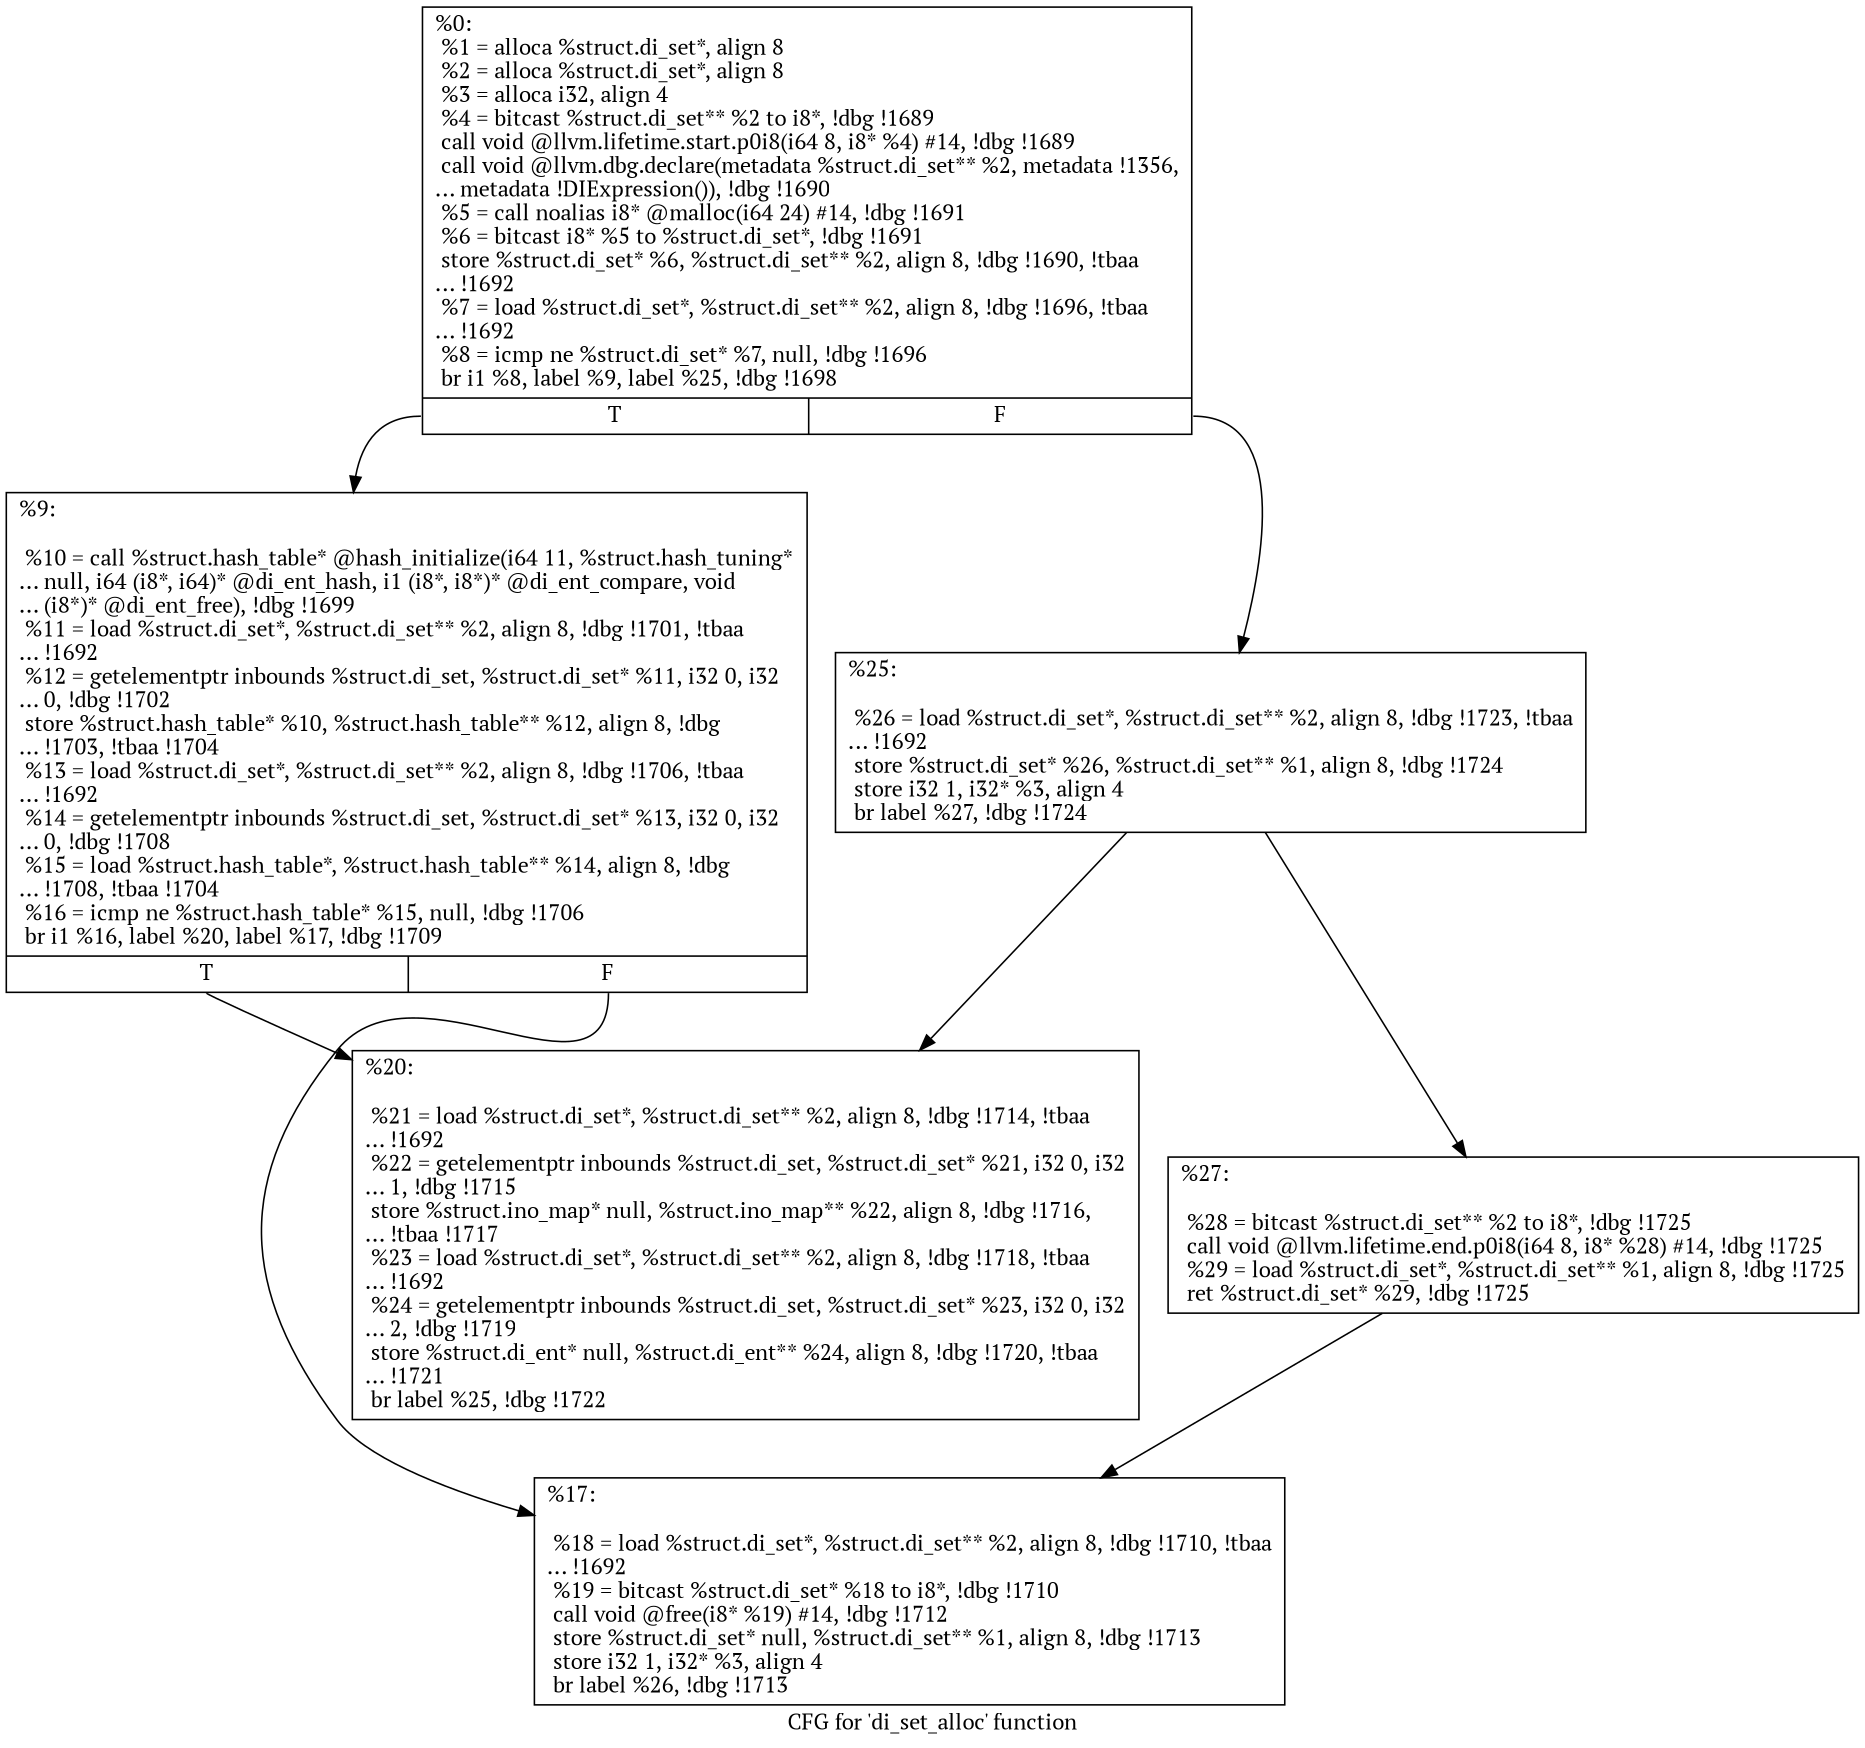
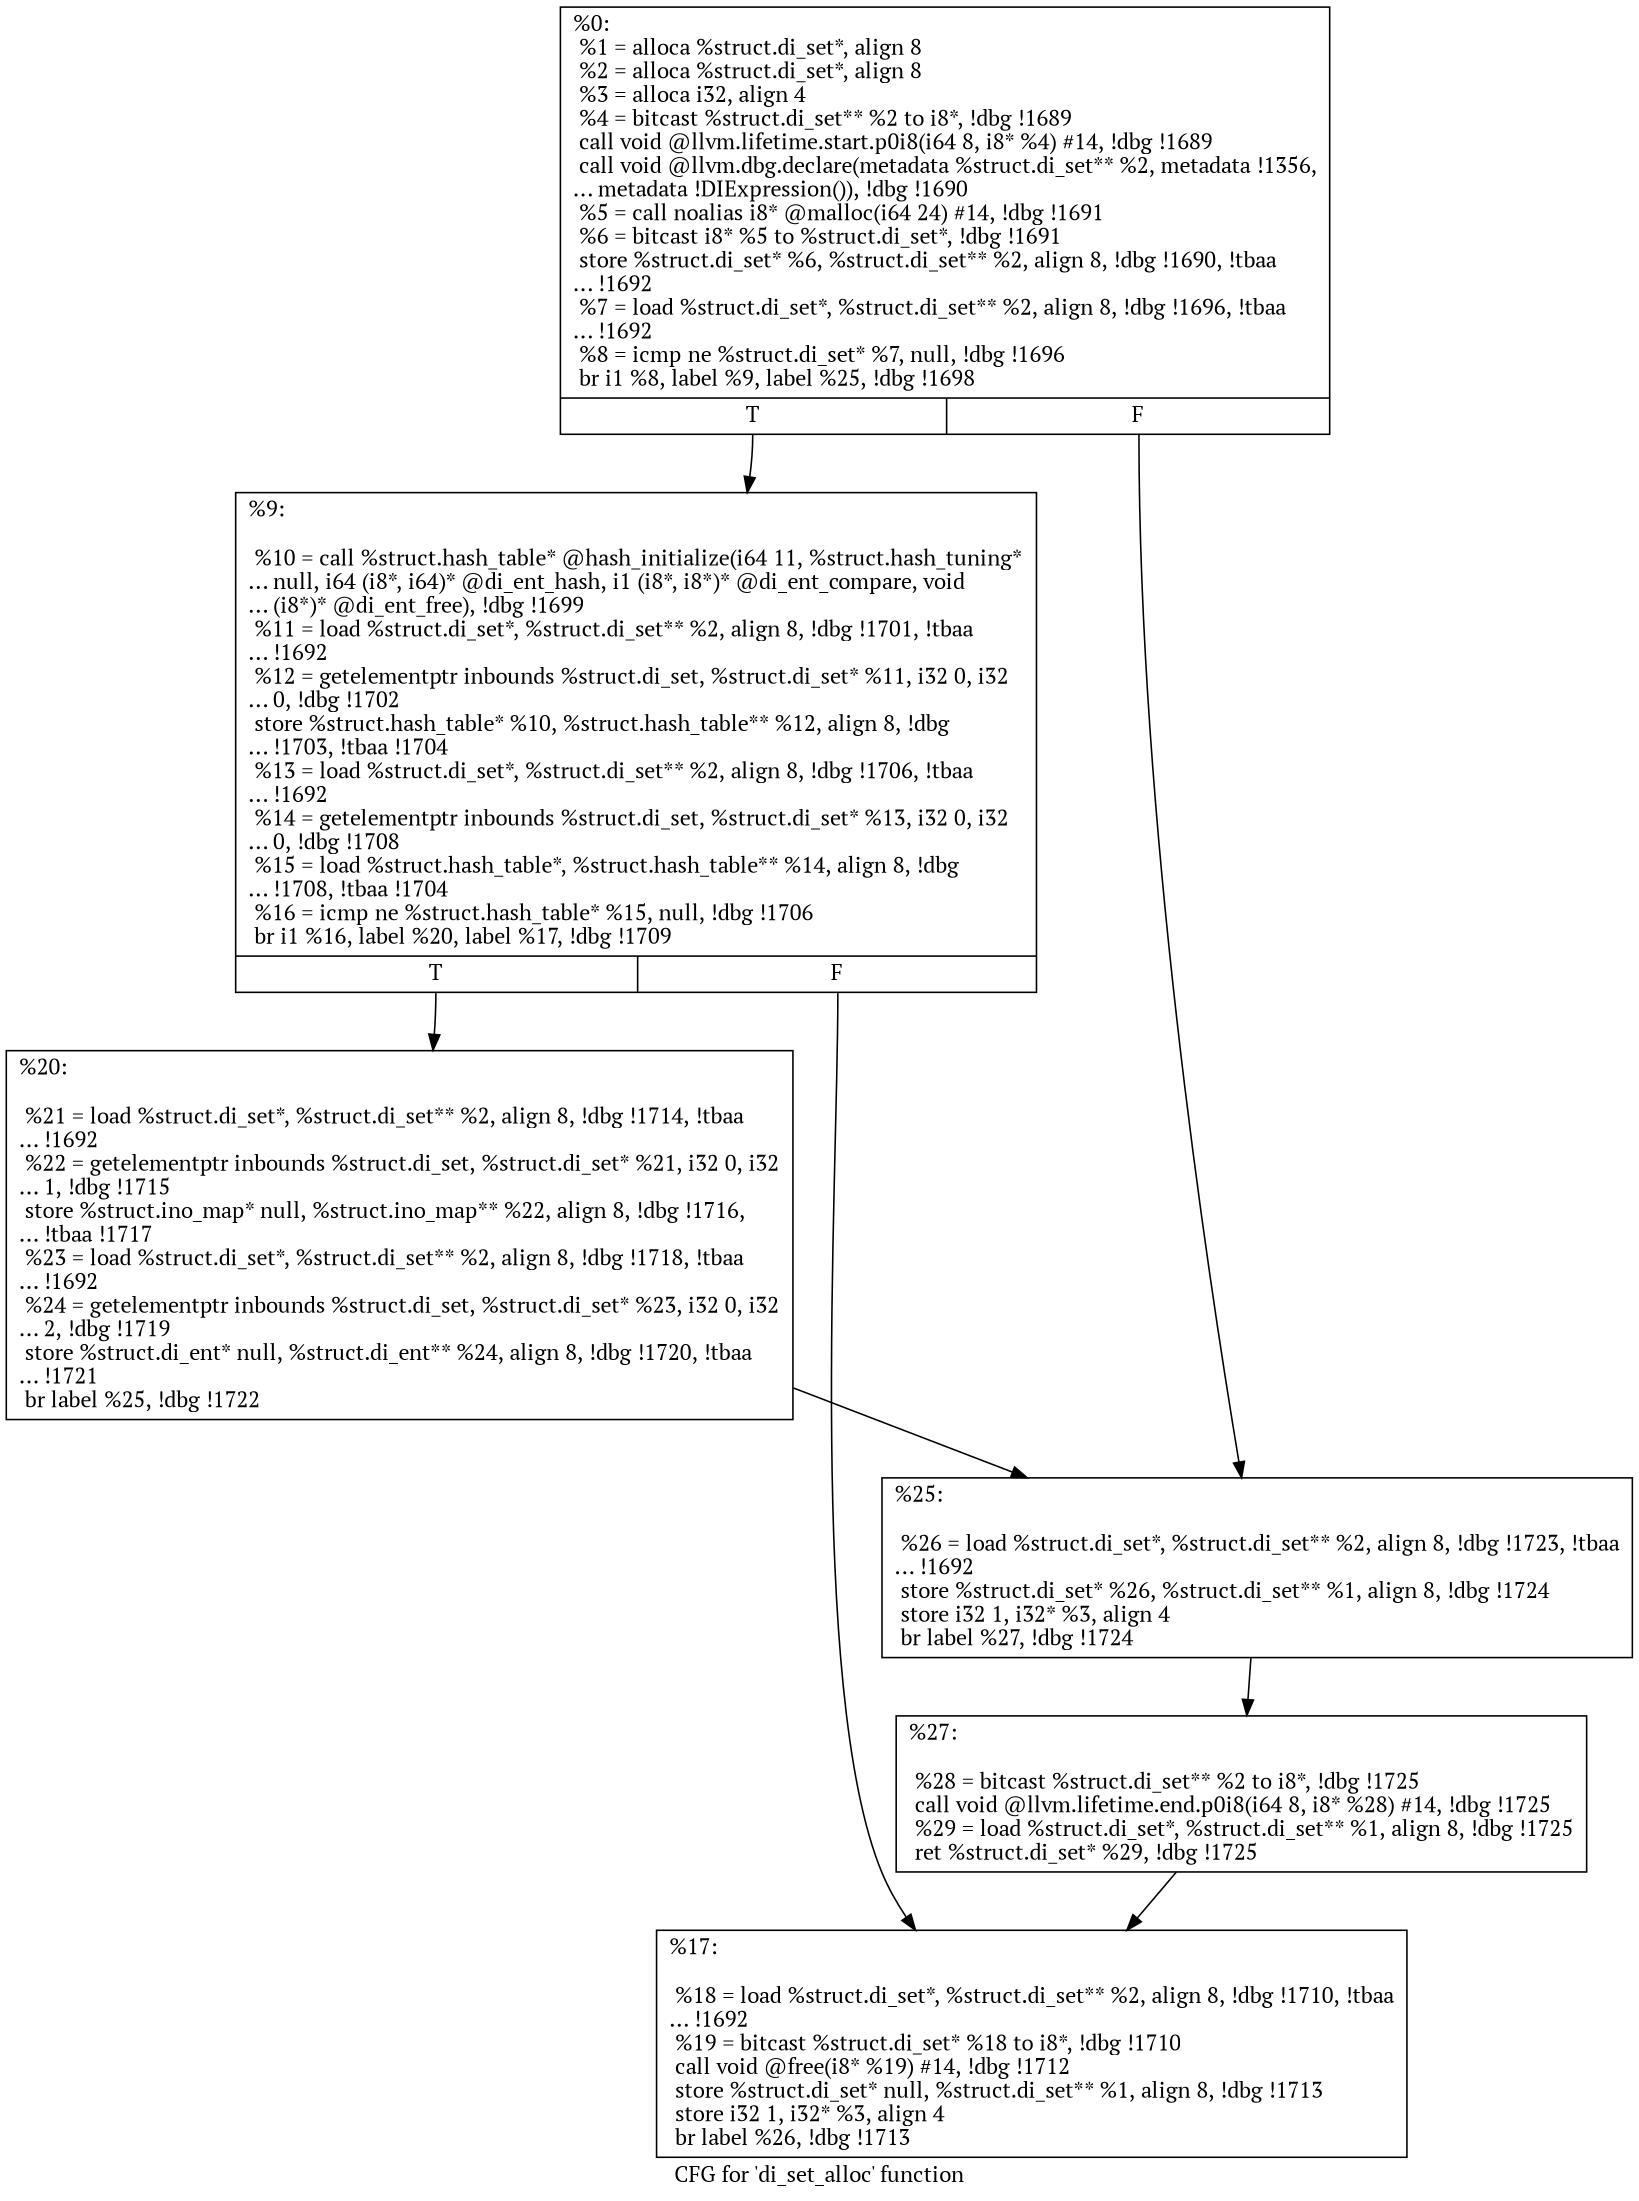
edge "%25:" -> "%20:": reversed
